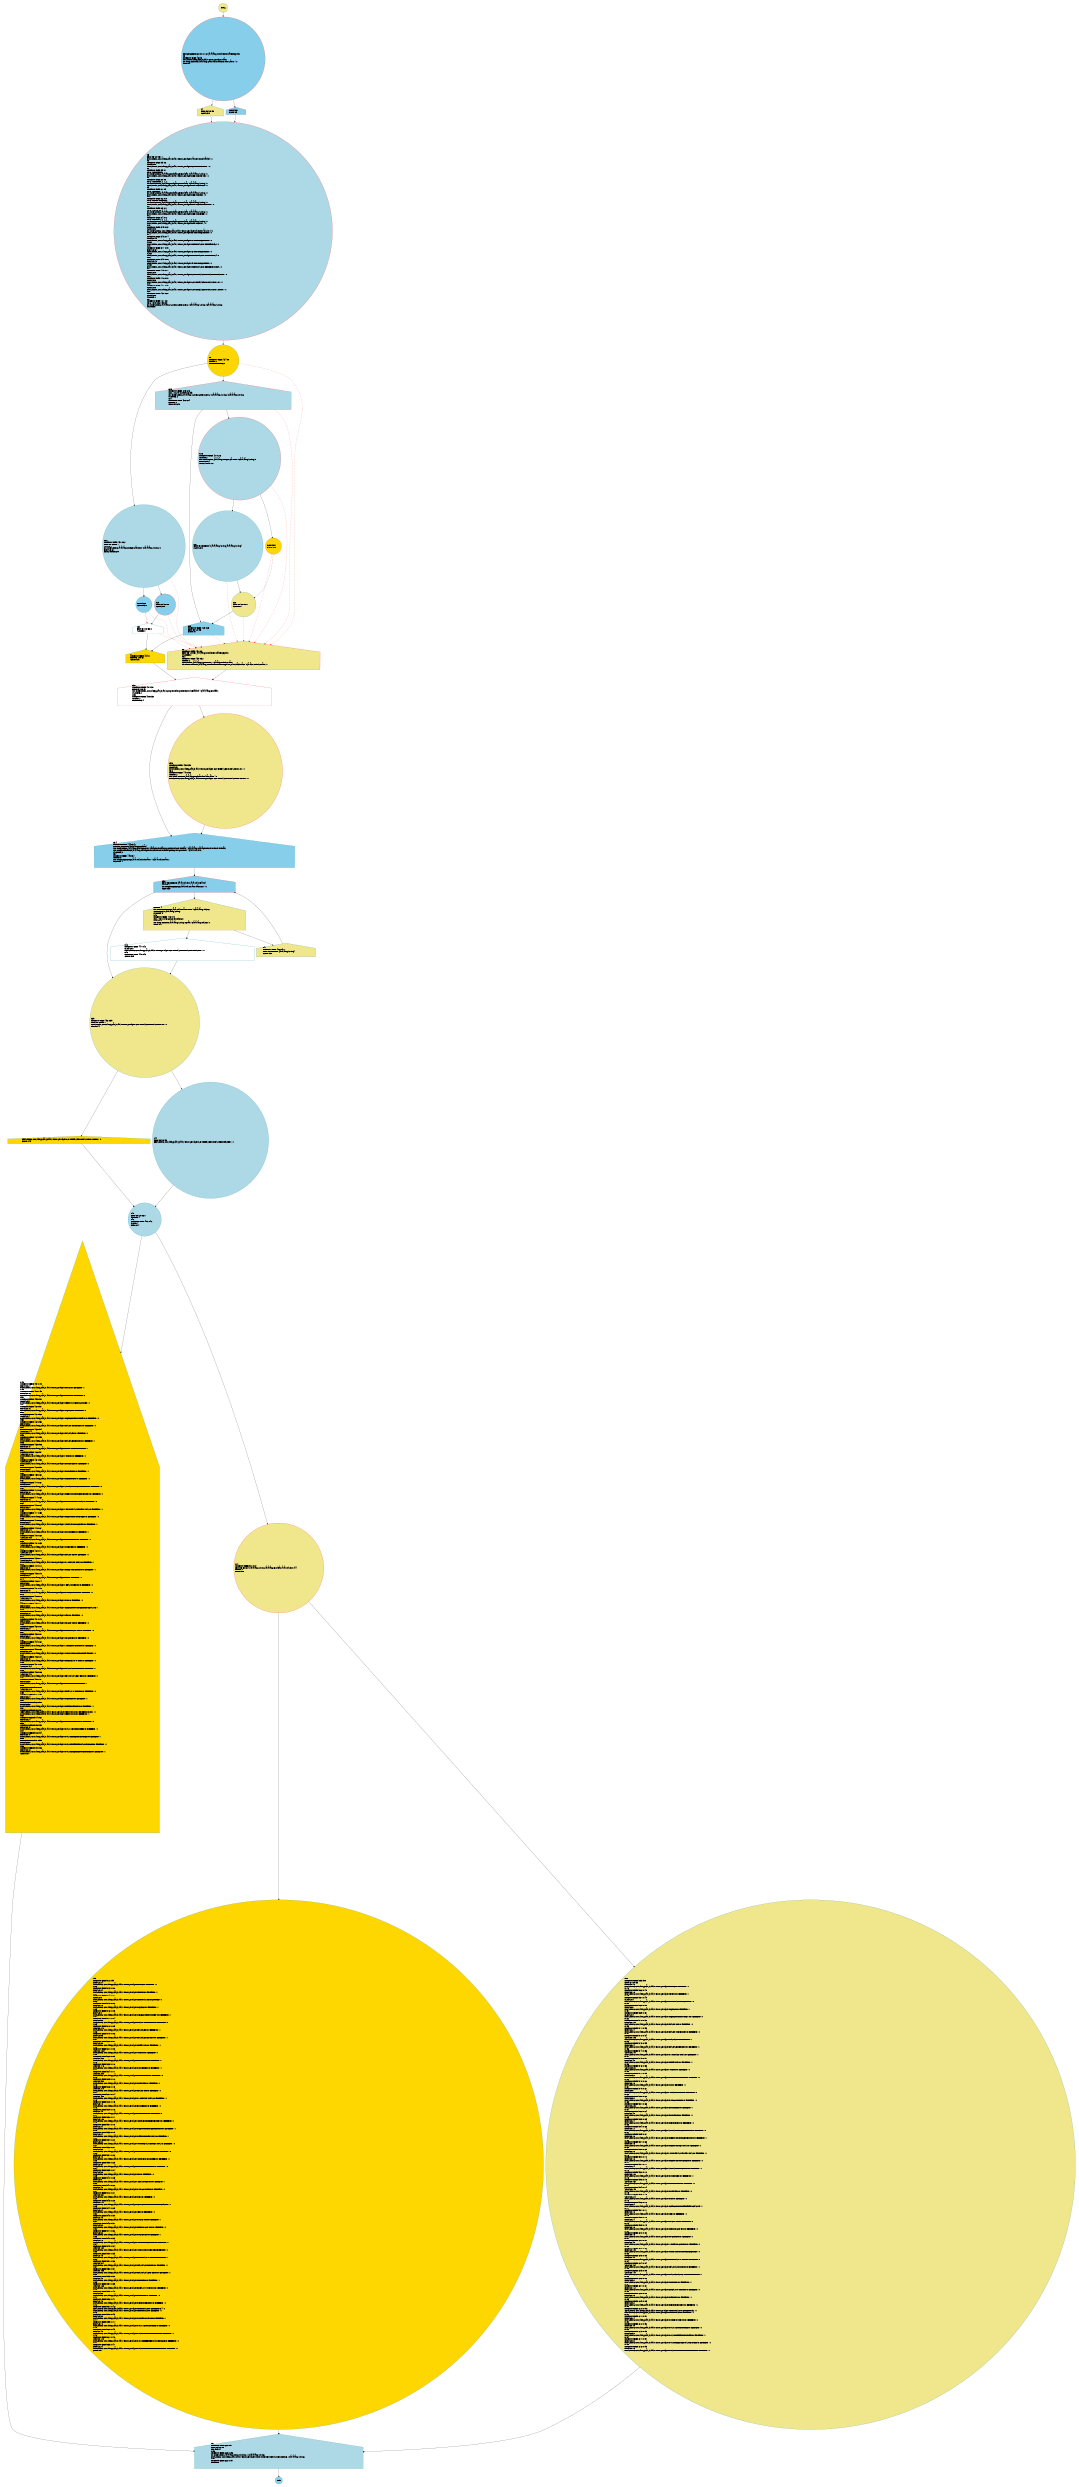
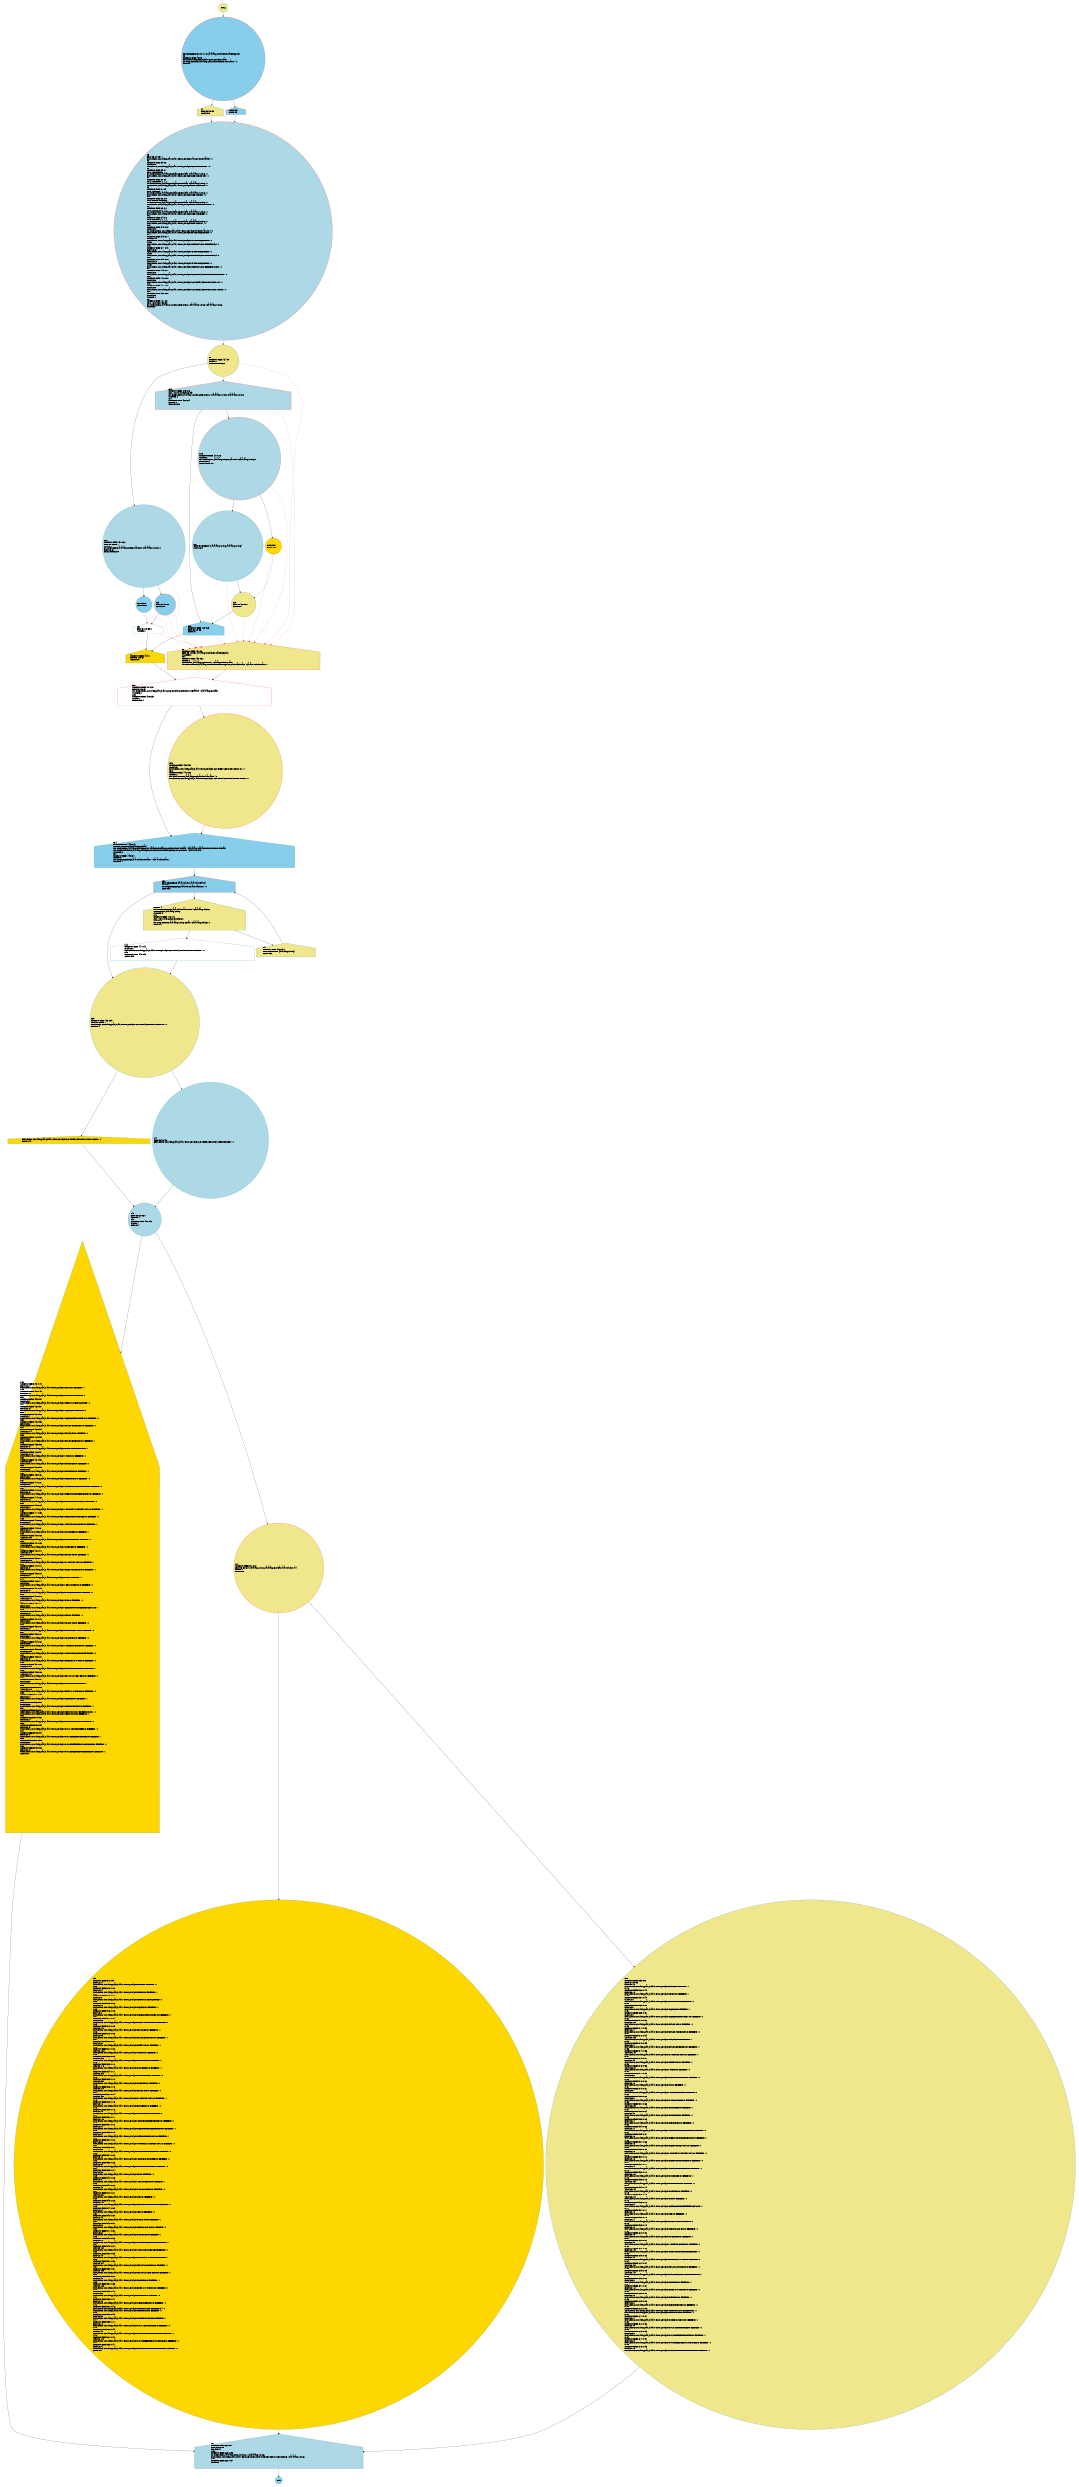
node "L0 LINENUMBER 424 L0 ALOAD 1 IFNONNULL L22": fillcolor gold -> khaki
